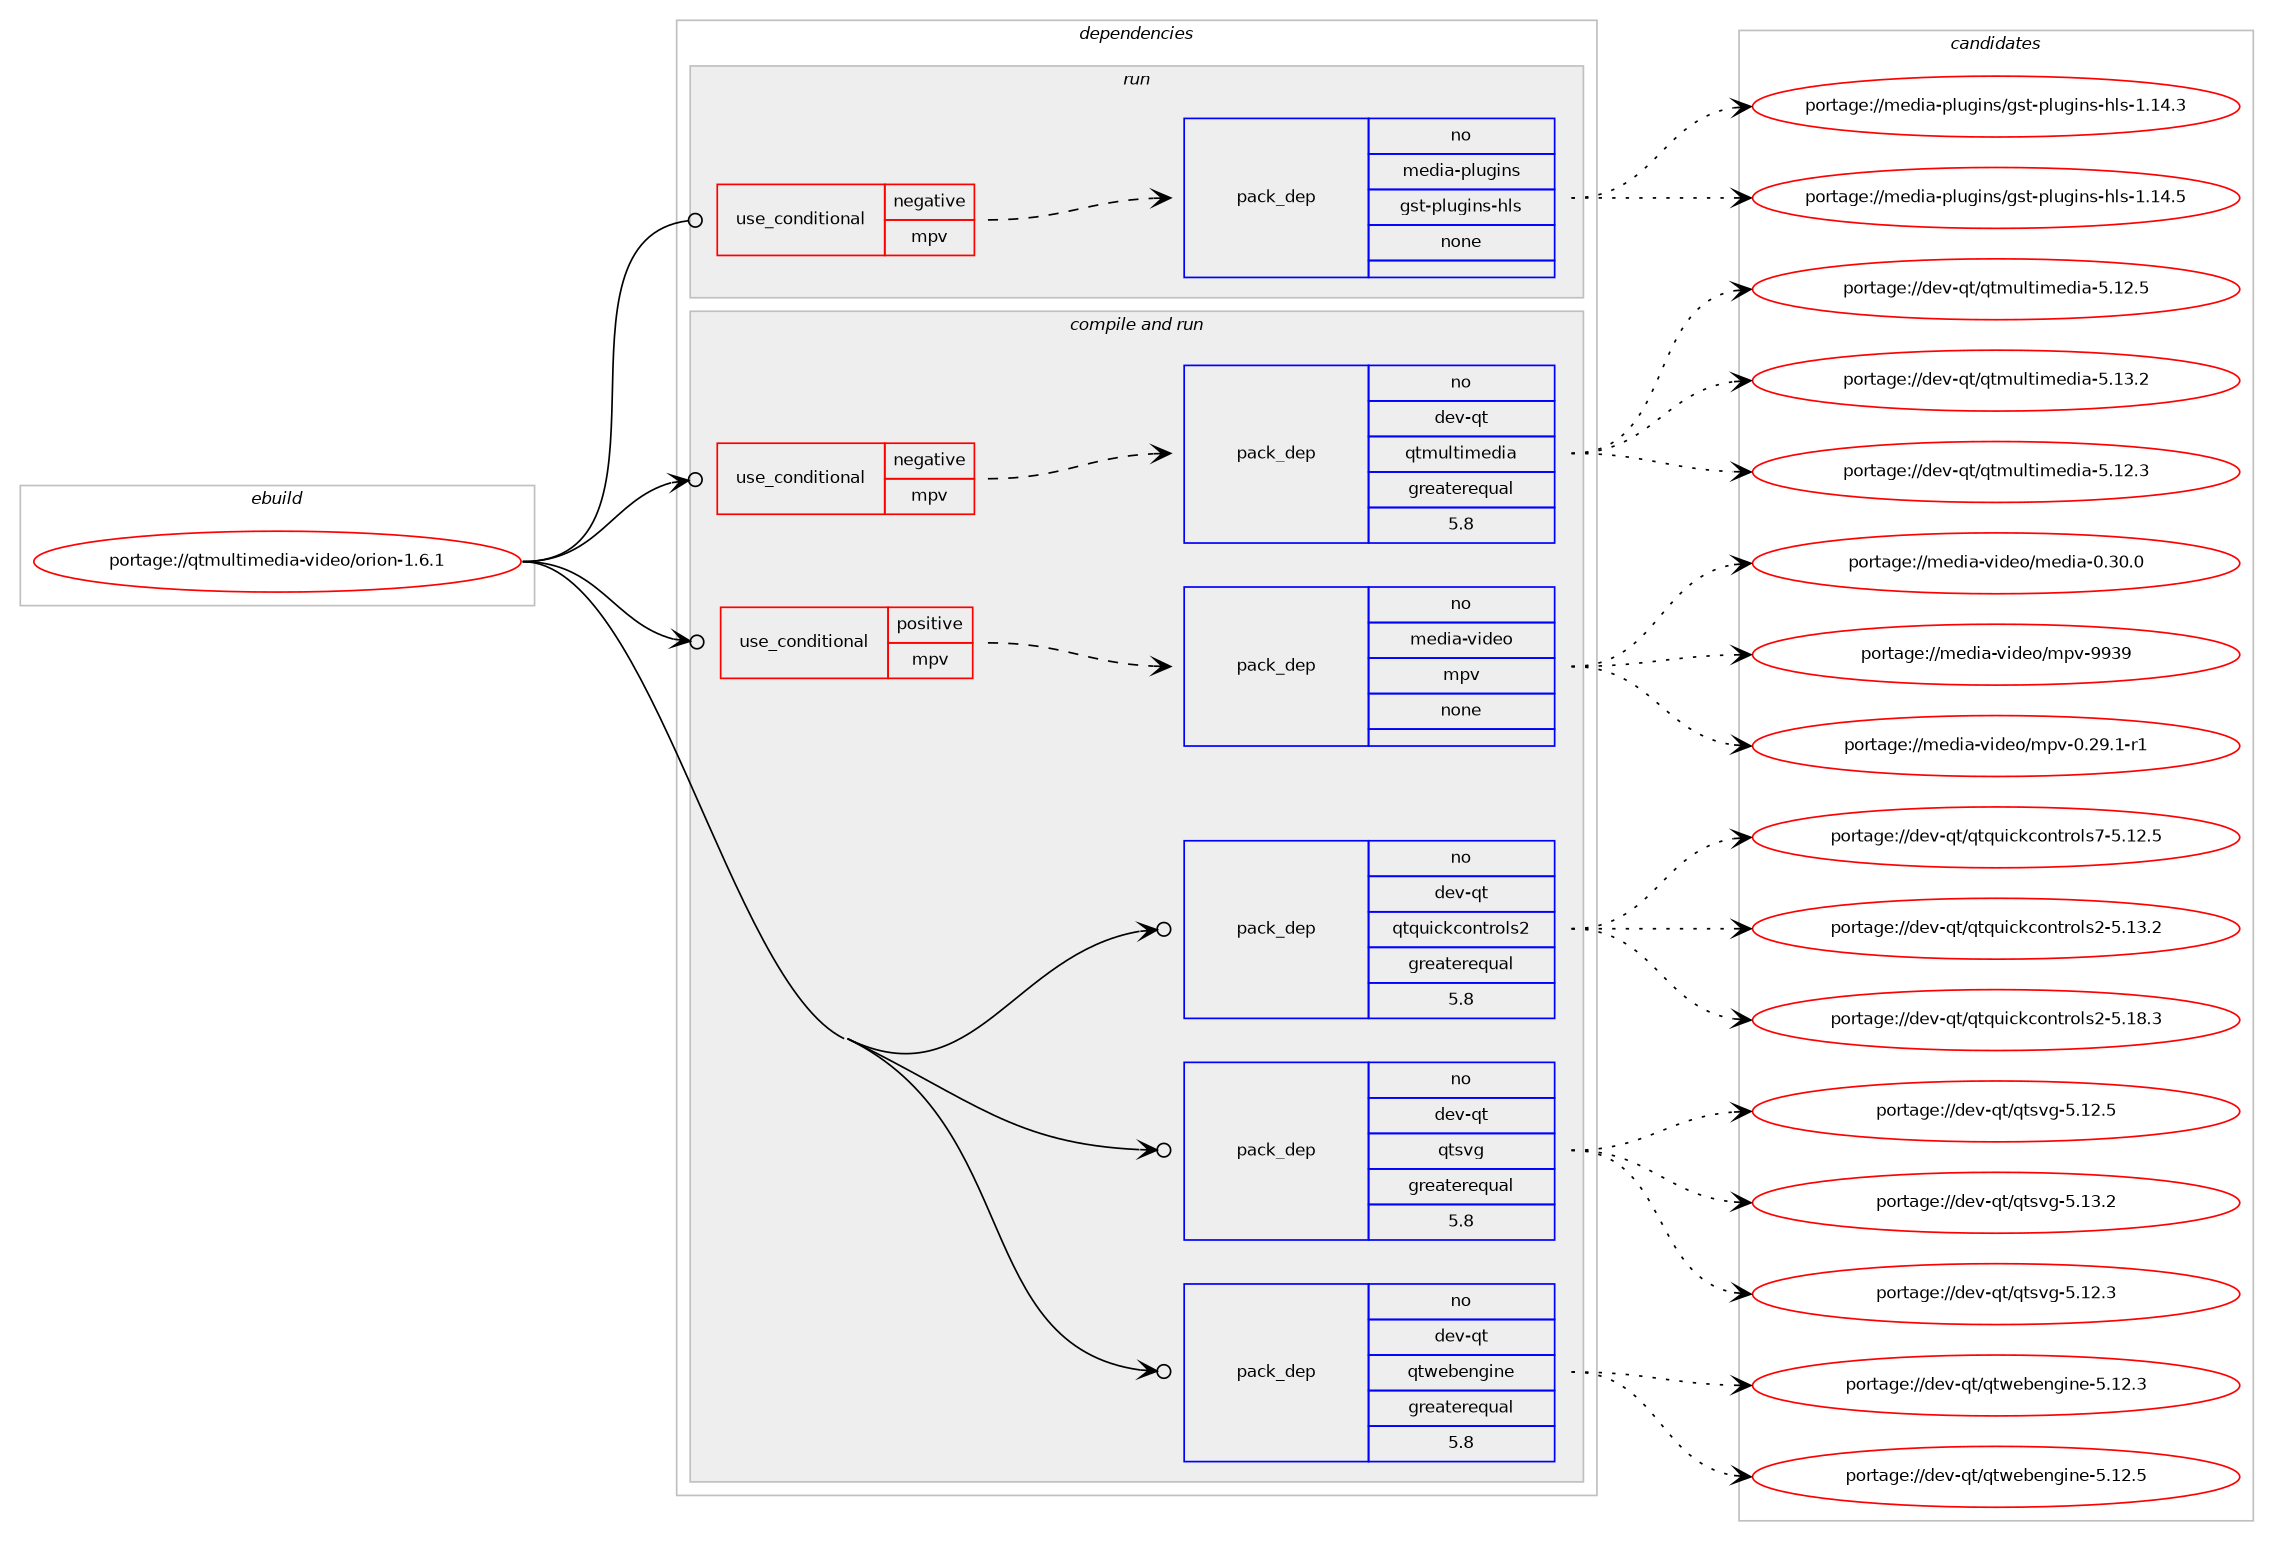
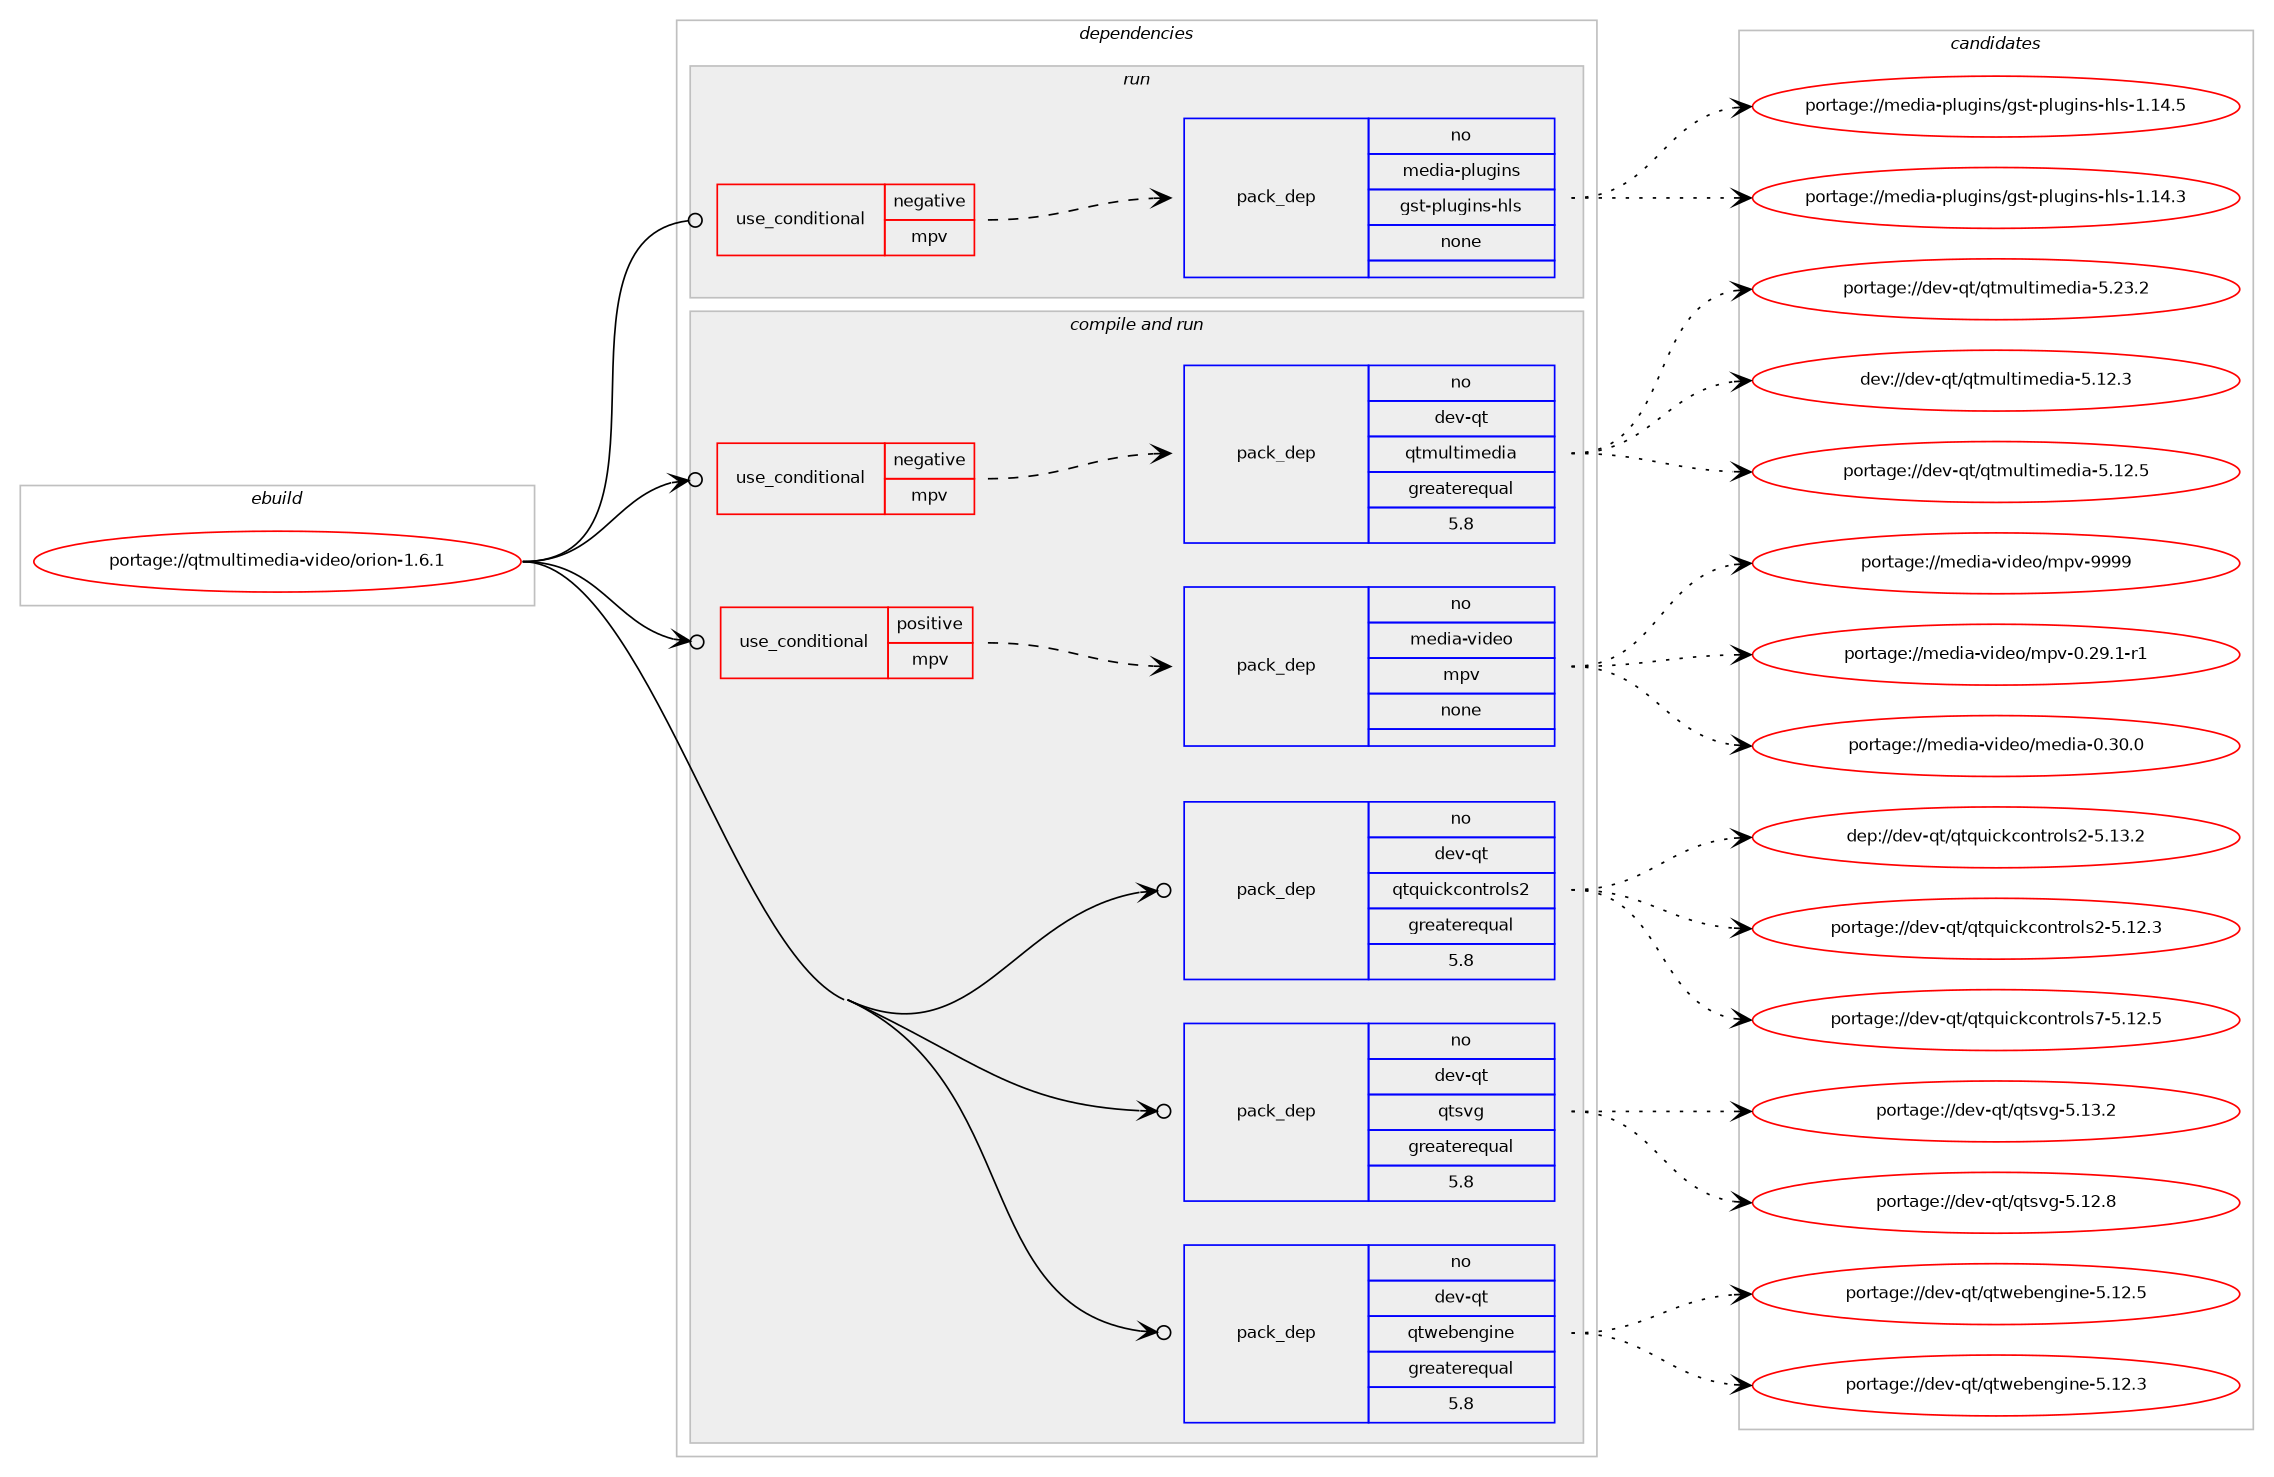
node "portage://dev-qt/qtmultimedia-5.13.2": label "portage://dev-qt/qtmultimedia-5.13.2" -> "portage://dev-qt/qtmultimedia-5.23.2"
node "portage://dev-qt/qtmultimedia-5.12.3": label "portage://dev-qt/qtmultimedia-5.12.3" -> "dev://dev-qt/qtmultimedia-5.12.3"
node "portage://media-video/mpv-9939": label "portage://media-video/mpv-9939" -> "portage://media-video/mpv-9999"
node "portage://dev-qt/qtquickcontrols2-5.13.2": label "portage://dev-qt/qtquickcontrols2-5.13.2" -> "dep://dev-qt/qtquickcontrols2-5.13.2"
node "portage://dev-qt/qtquickcontrols2-5.18.3": label "portage://dev-qt/qtquickcontrols2-5.18.3" -> "portage://dev-qt/qtquickcontrols2-5.12.3"
node "portage://dev-qt/qtsvg-5.12.5": removed
node "portage://dev-qt/qtsvg-5.12.3": label "portage://dev-qt/qtsvg-5.12.3" -> "portage://dev-qt/qtsvg-5.12.8"
